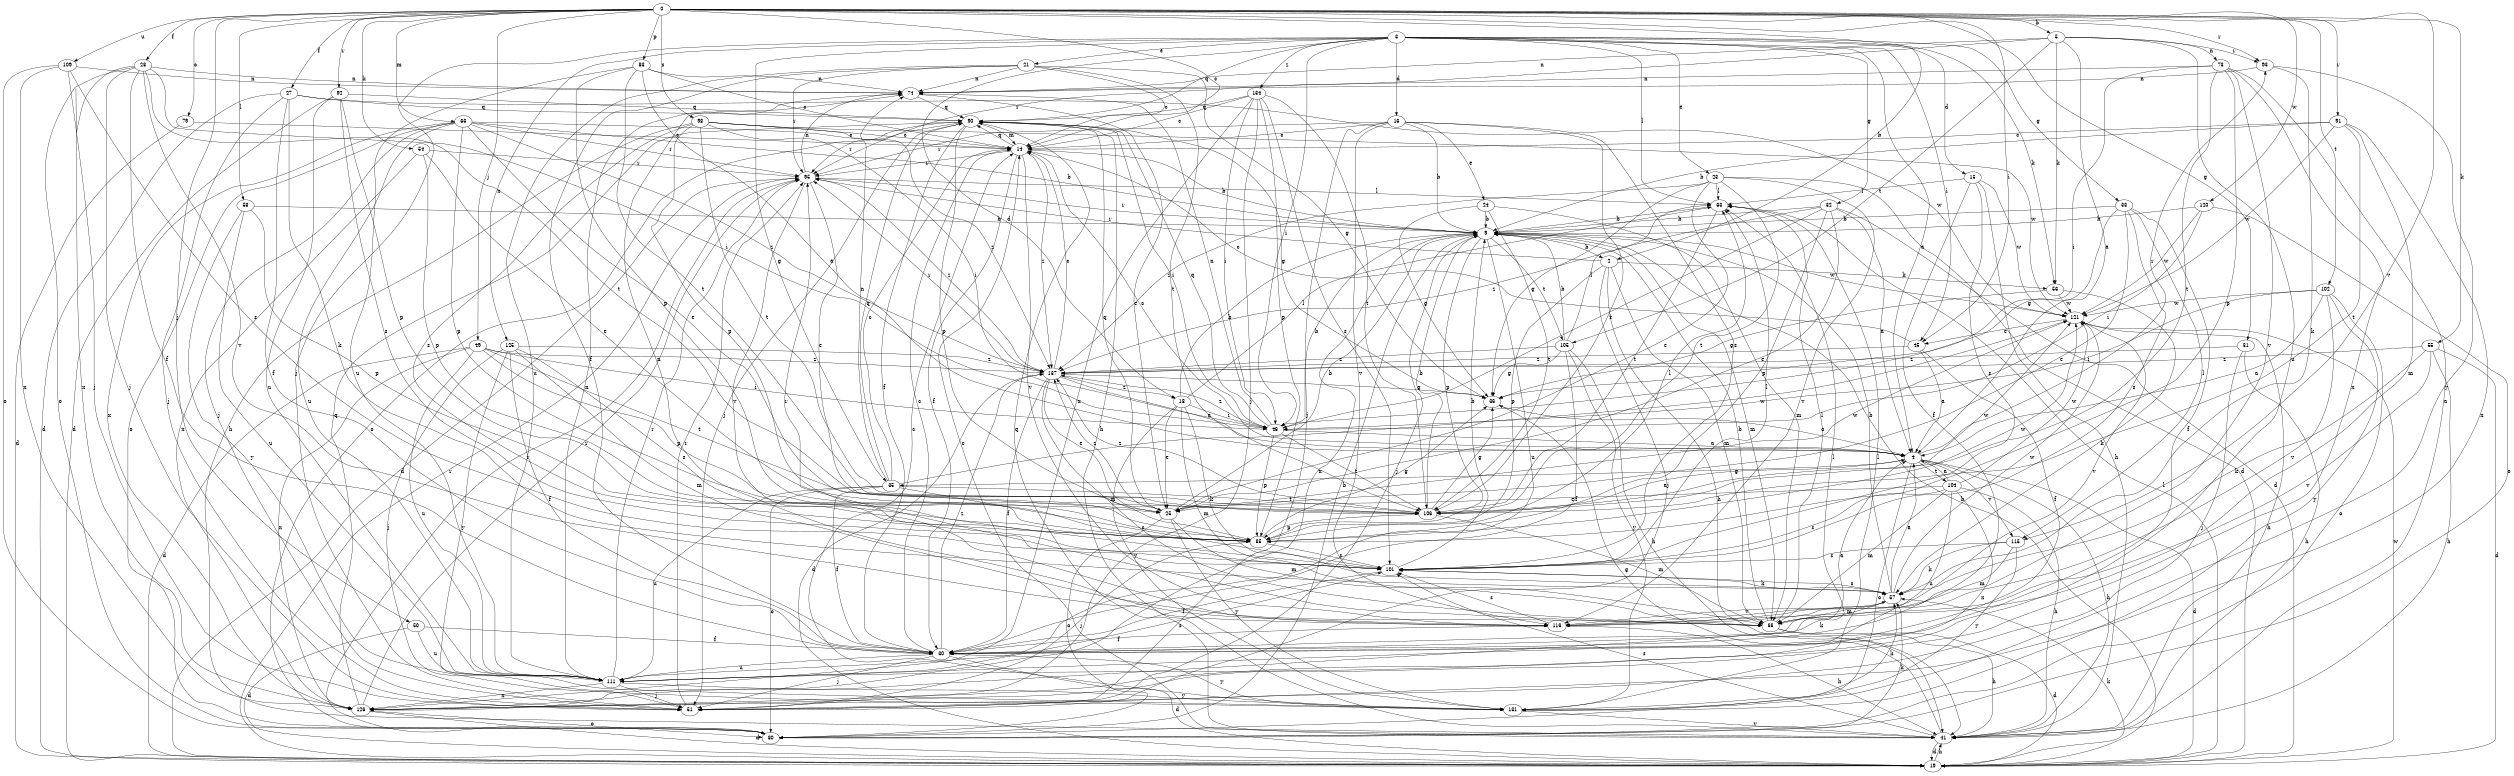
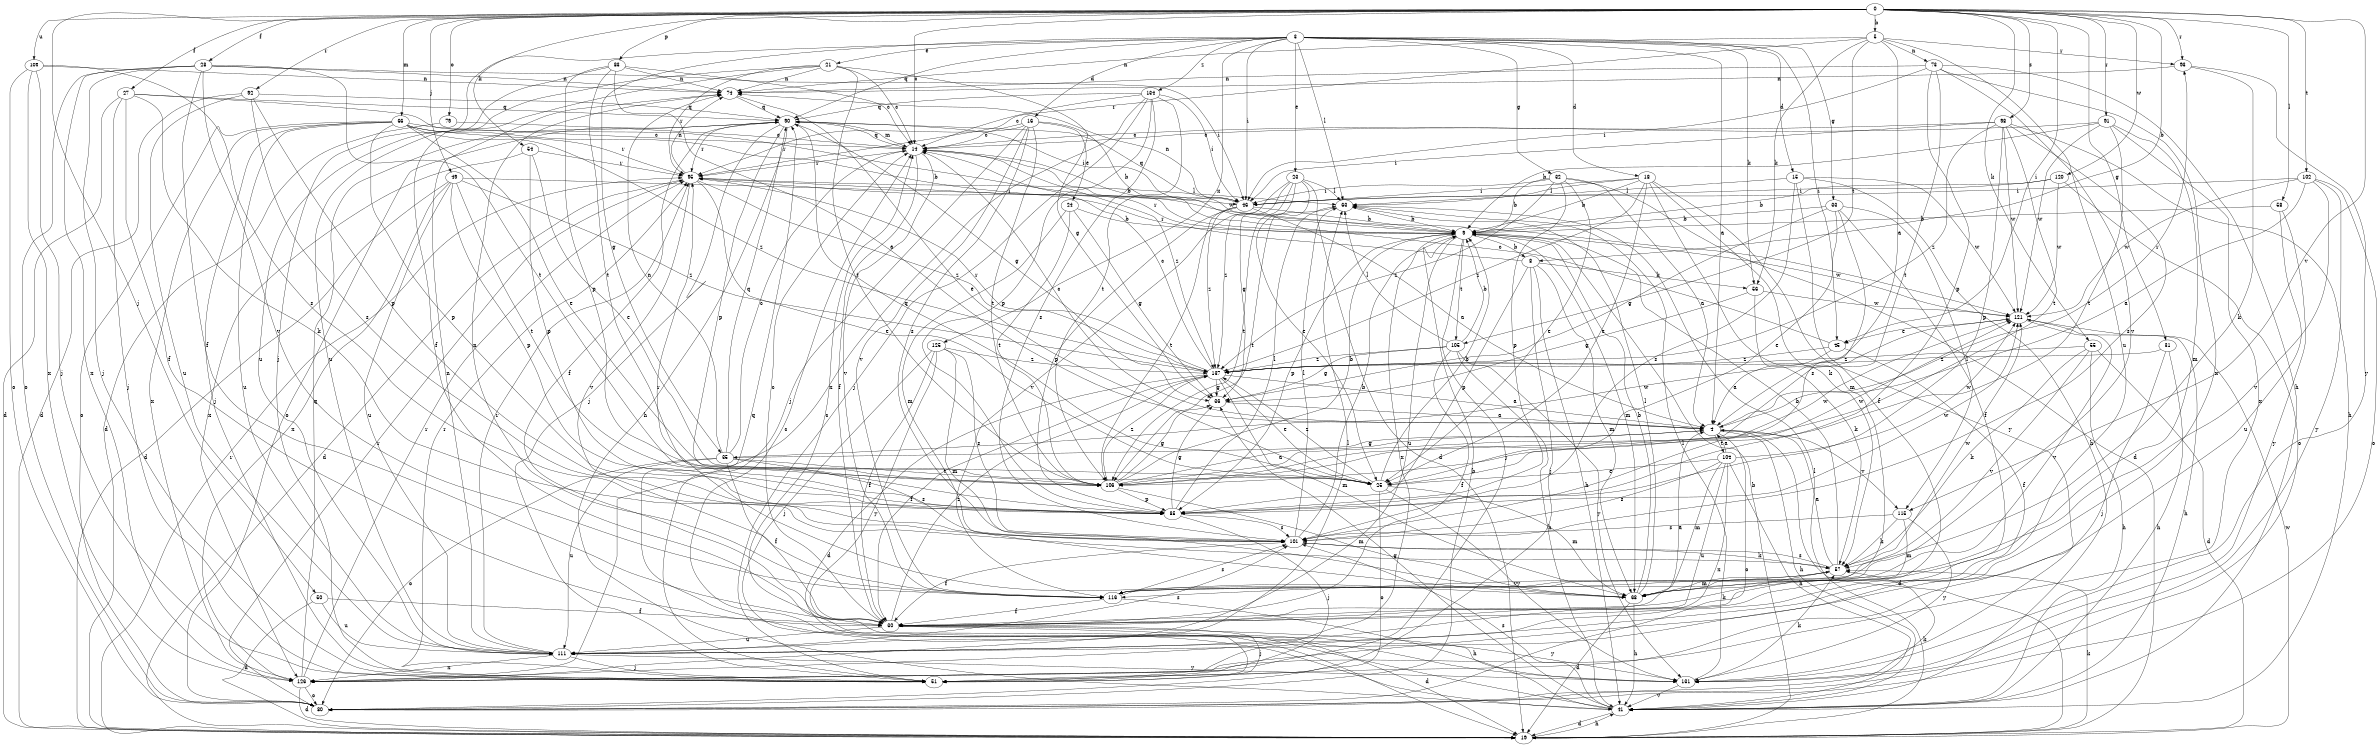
node "2": label "2" -> "8"
edge "137" -> "18": reversed
edge "73" -> "41": label "a" -> "h"
edge "58" -> "85": removed, label "p"
